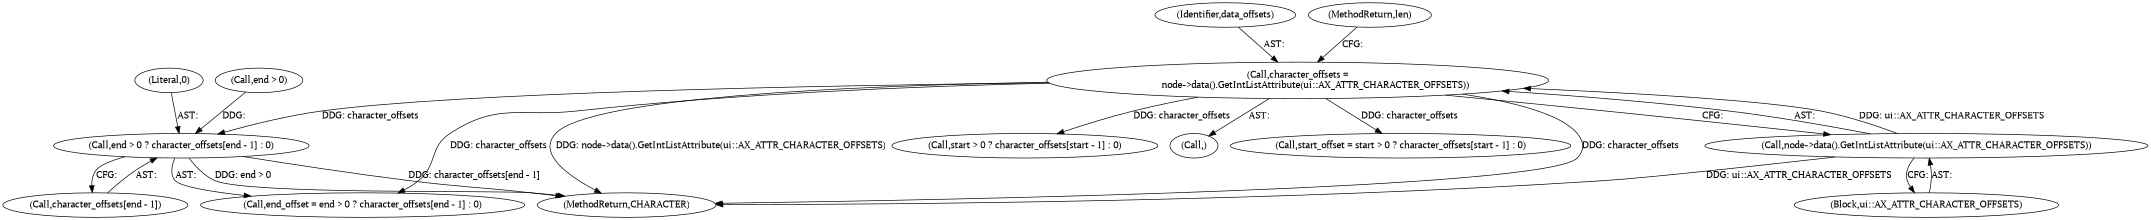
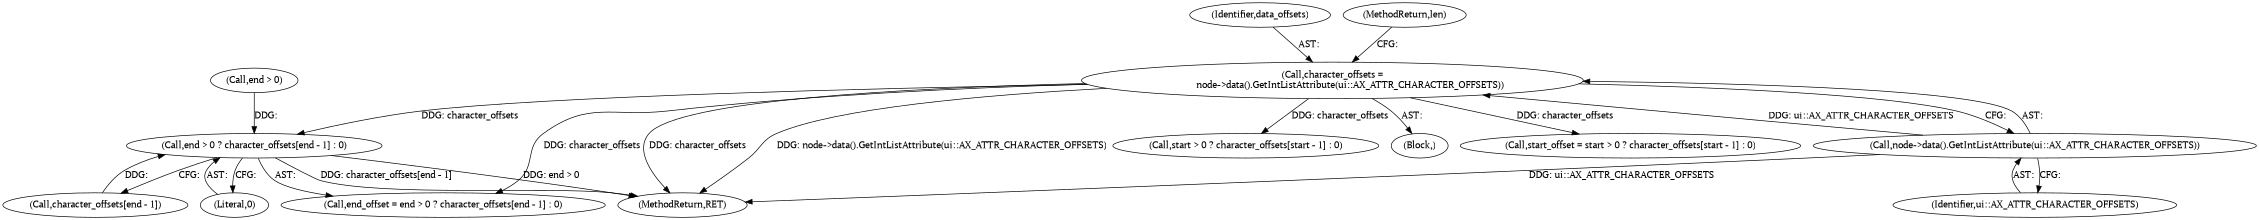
node "(Call,)": label "(Call,)" -> "(Block,)"
edge "(Call,end > 0 ? character_offsets[end - 1] : 0)" -> "(Literal,0)": added, label "CFG:"
edge "(Call,character_offsets[end - 1])" -> "(Call,end > 0 ? character_offsets[end - 1] : 0)": label "AST: " -> "DDG: "
node "(MethodReturn,CHARACTER)": label "(MethodReturn,CHARACTER)" -> "(MethodReturn,RET)"
node "(Block,ui::AX_ATTR_CHARACTER_OFFSETS)": label "(Block,ui::AX_ATTR_CHARACTER_OFFSETS)" -> "(Identifier,ui::AX_ATTR_CHARACTER_OFFSETS)"
